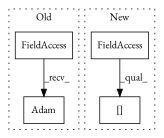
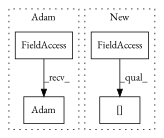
cluster "Old": label "Old" -> "Adam"
